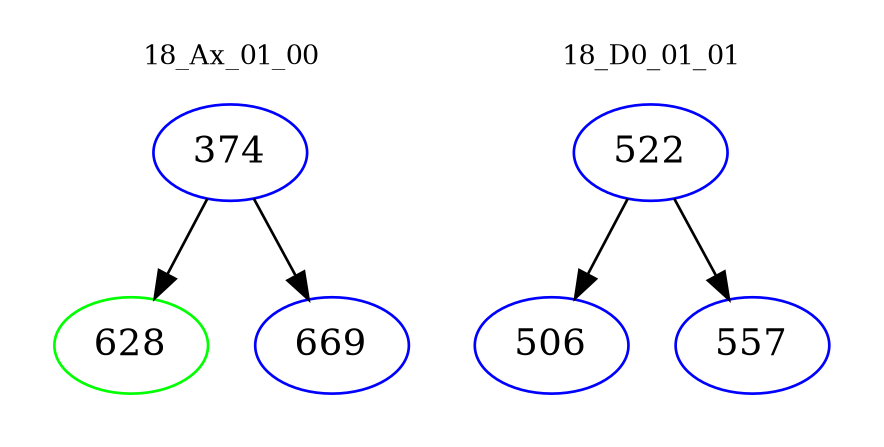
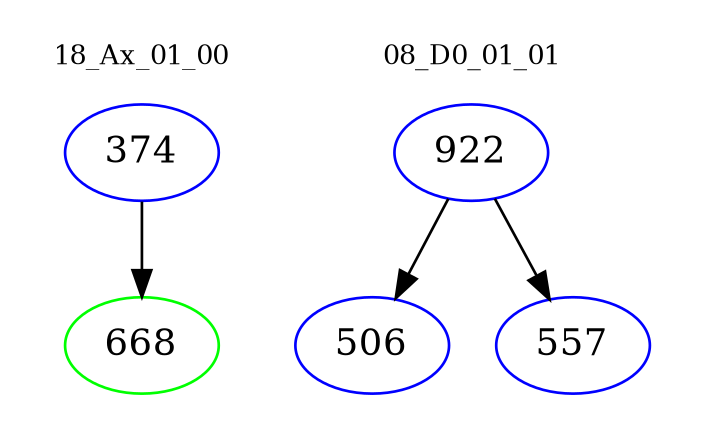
cluster "18_D0_01_01": label "18_D0_01_01" -> "08_D0_01_01"
node "522": label "522" -> "922"
node "628": label "628" -> "668"
node "669": removed
